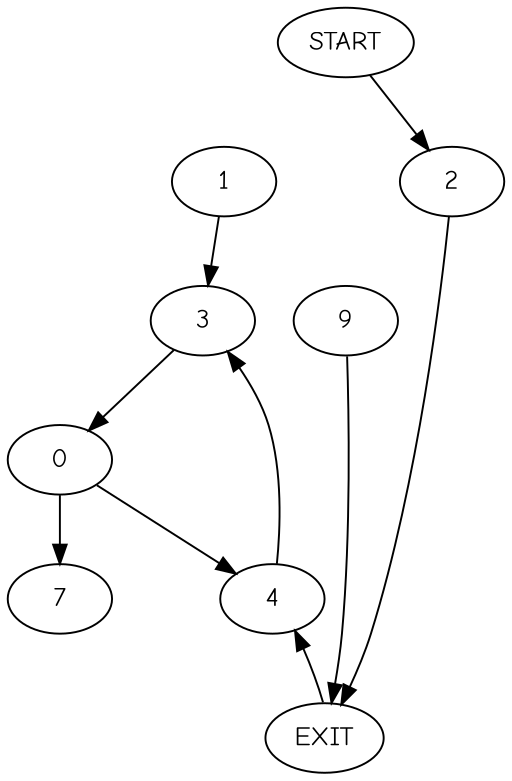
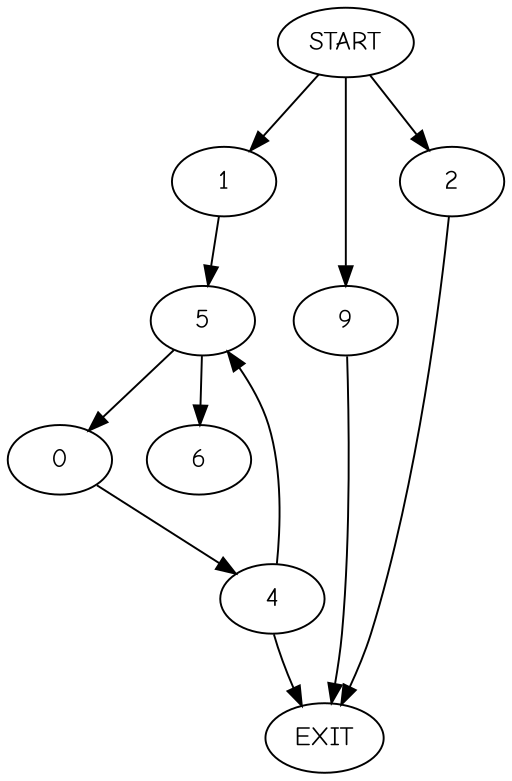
edge "START" -> "1": added
edge "START" -> "9": added
node "3": label "3" -> "5"
node "6": added
node "7": removed
edge "EXIT" -> "4": reversed
